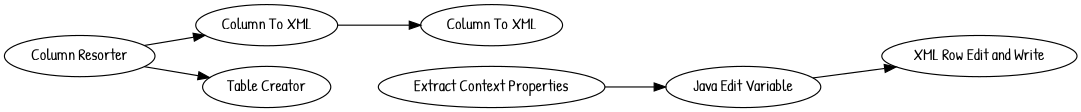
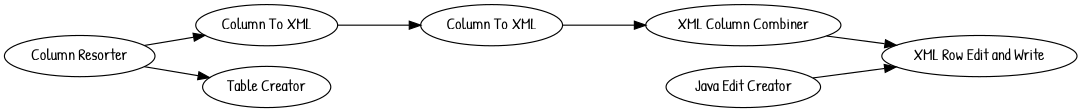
node "XML Column Combiner": added
node "Extract Context Properties": removed
node "Java Edit Variable": label "Java Edit Variable" -> "Java Edit Creator"
